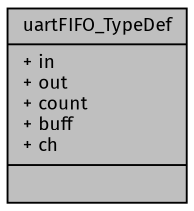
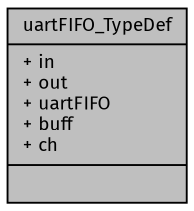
node "uartFIFO_TypeDef": text "+ count" -> "+ uartFIFO"
